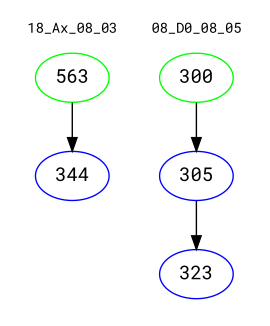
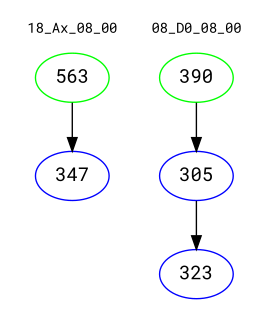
cluster "18_Ax_08_03": label "18_Ax_08_03" -> "18_Ax_08_00"
cluster "08_D0_08_05": label "08_D0_08_05" -> "08_D0_08_00"
node "300": label "300" -> "390"
node "344": label "344" -> "347"
